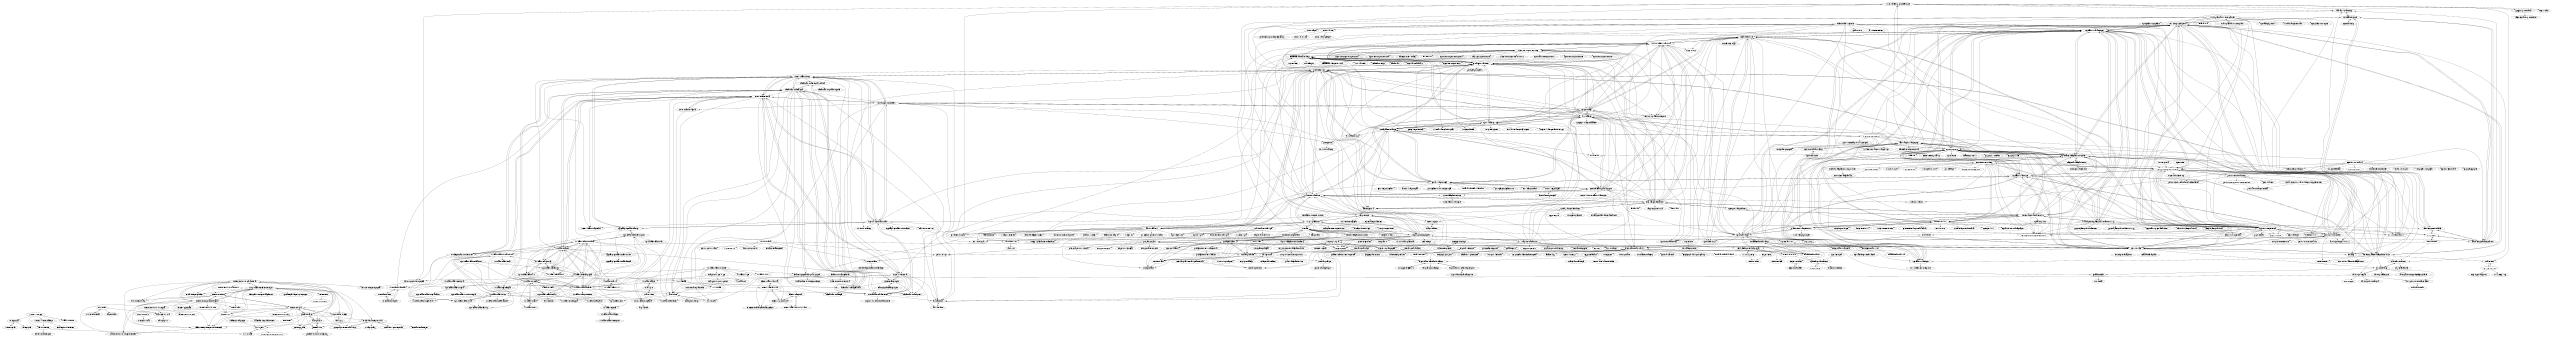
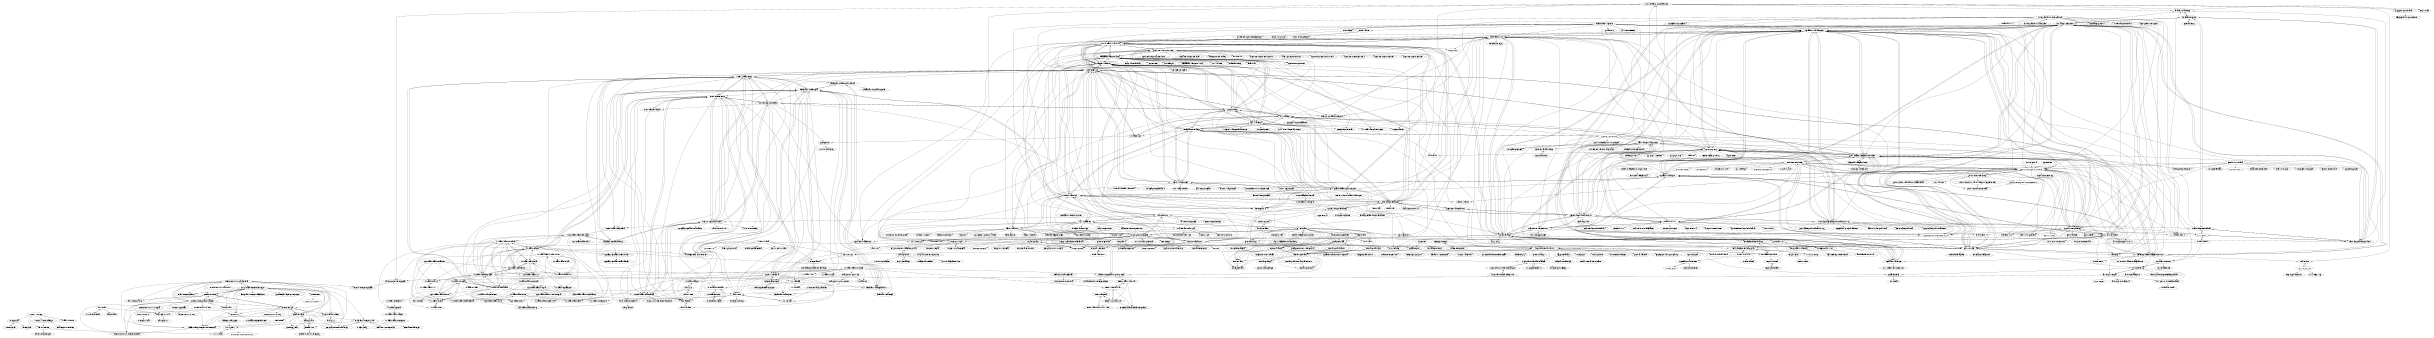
edge "linuxdeepin/dde-control-center" -> "martyr-deepin/deepin-terminal-gtk": now "justforlxz/deepin-dreamscene" -> "martyr-deepin/deepin-terminal-gtk"
node "lilydjwg/nvchecker": label "lilydjwg/nvchecker" -> "nvimdots/nvchecker"
node "suijingfeng/xf86-video-loongson": label "suijingfeng/xf86-video-loongson" -> "suijingfeng/xf86-office-loongson"
